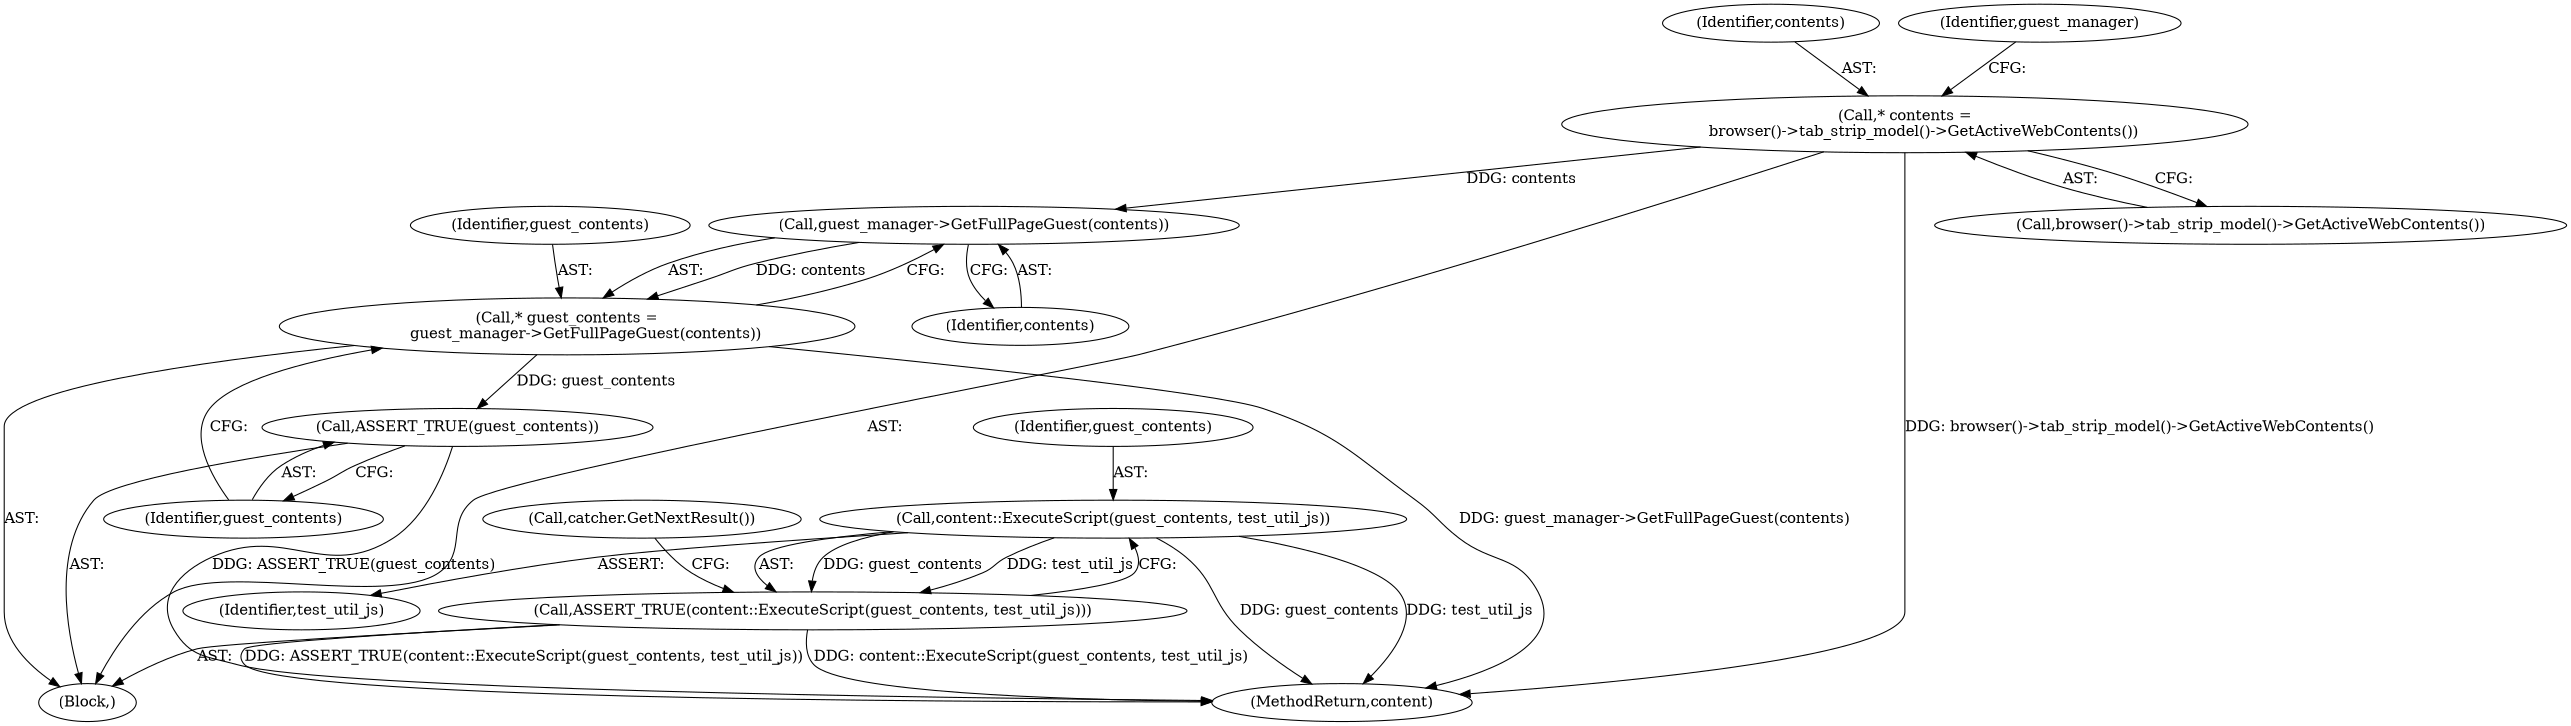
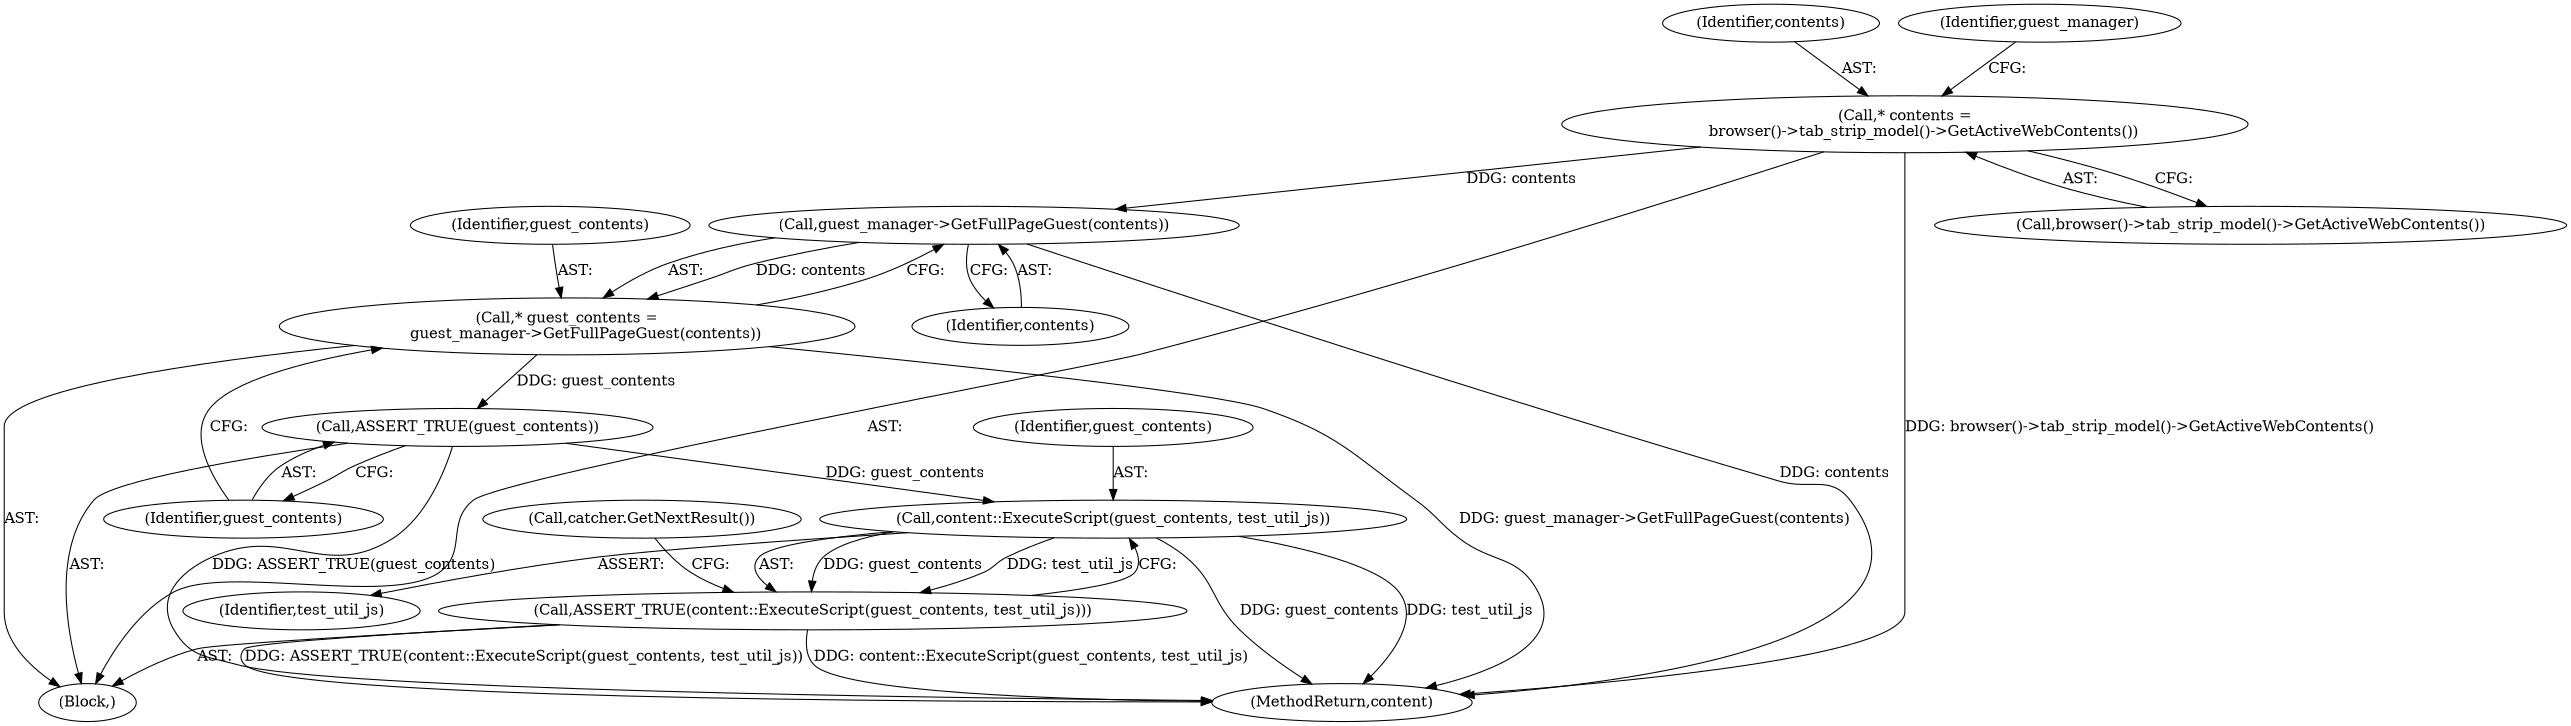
edge "(Call,guest_manager->GetFullPageGuest(contents))" -> "(MethodReturn,content)": added, label "DDG: contents"
edge "(Call,ASSERT_TRUE(guest_contents))" -> "(Call,content::ExecuteScript(guest_contents, test_util_js))": added, label "DDG: guest_contents"
